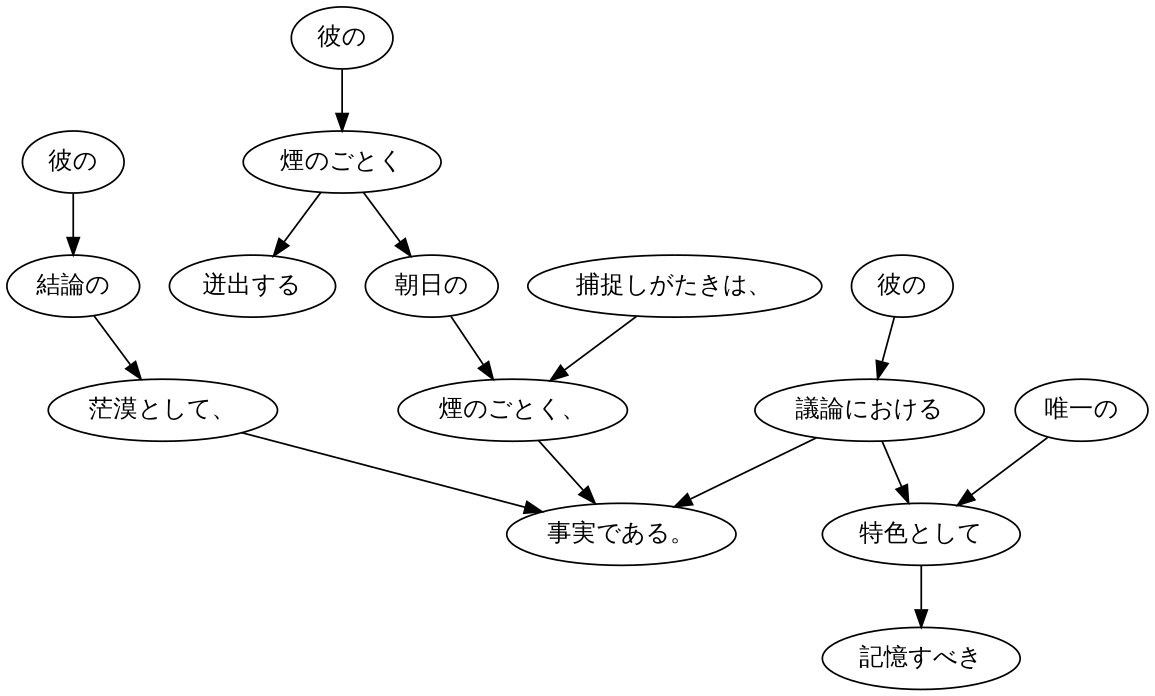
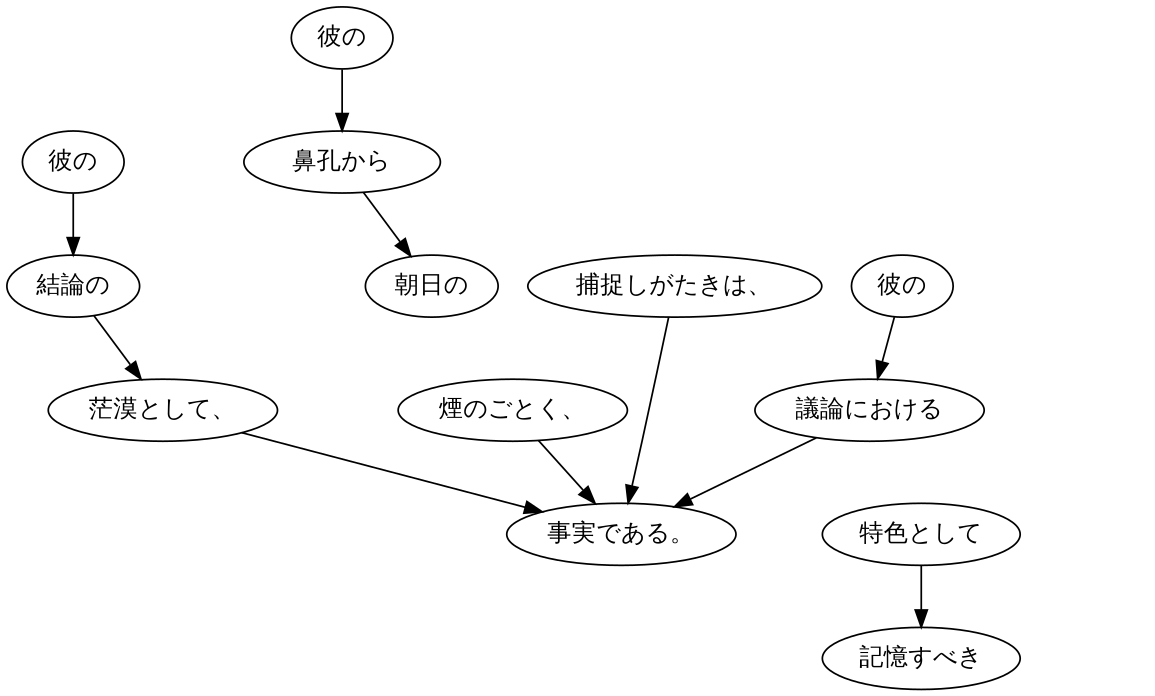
node "煙のごとく": label "煙のごとく" -> "鼻孔から"
node "迸出する": removed
edge "朝日の" -> "煙のごとく、": removed
edge "捕捉しがたきは、" -> "煙のごとく、": now "捕捉しがたきは、" -> "事実である。"
node "唯一の": removed
edge "議論における" -> "特色として": removed
